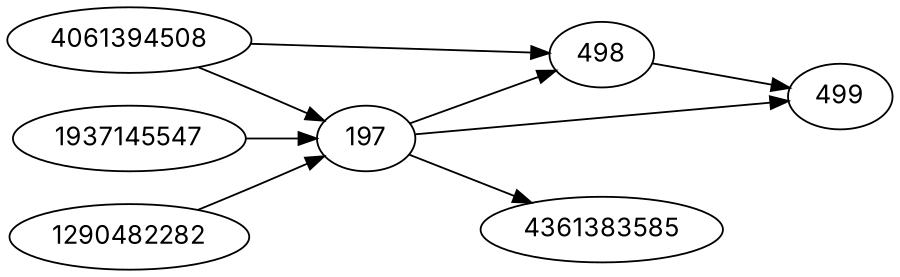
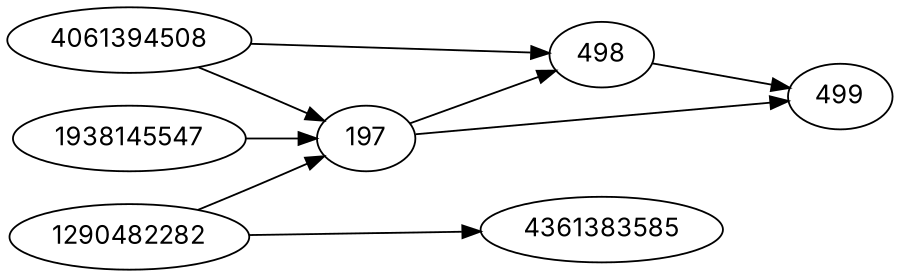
node "1937145547": label "1937145547" -> "1938145547"
edge "197" -> "4361383585": now "1290482282" -> "4361383585"
